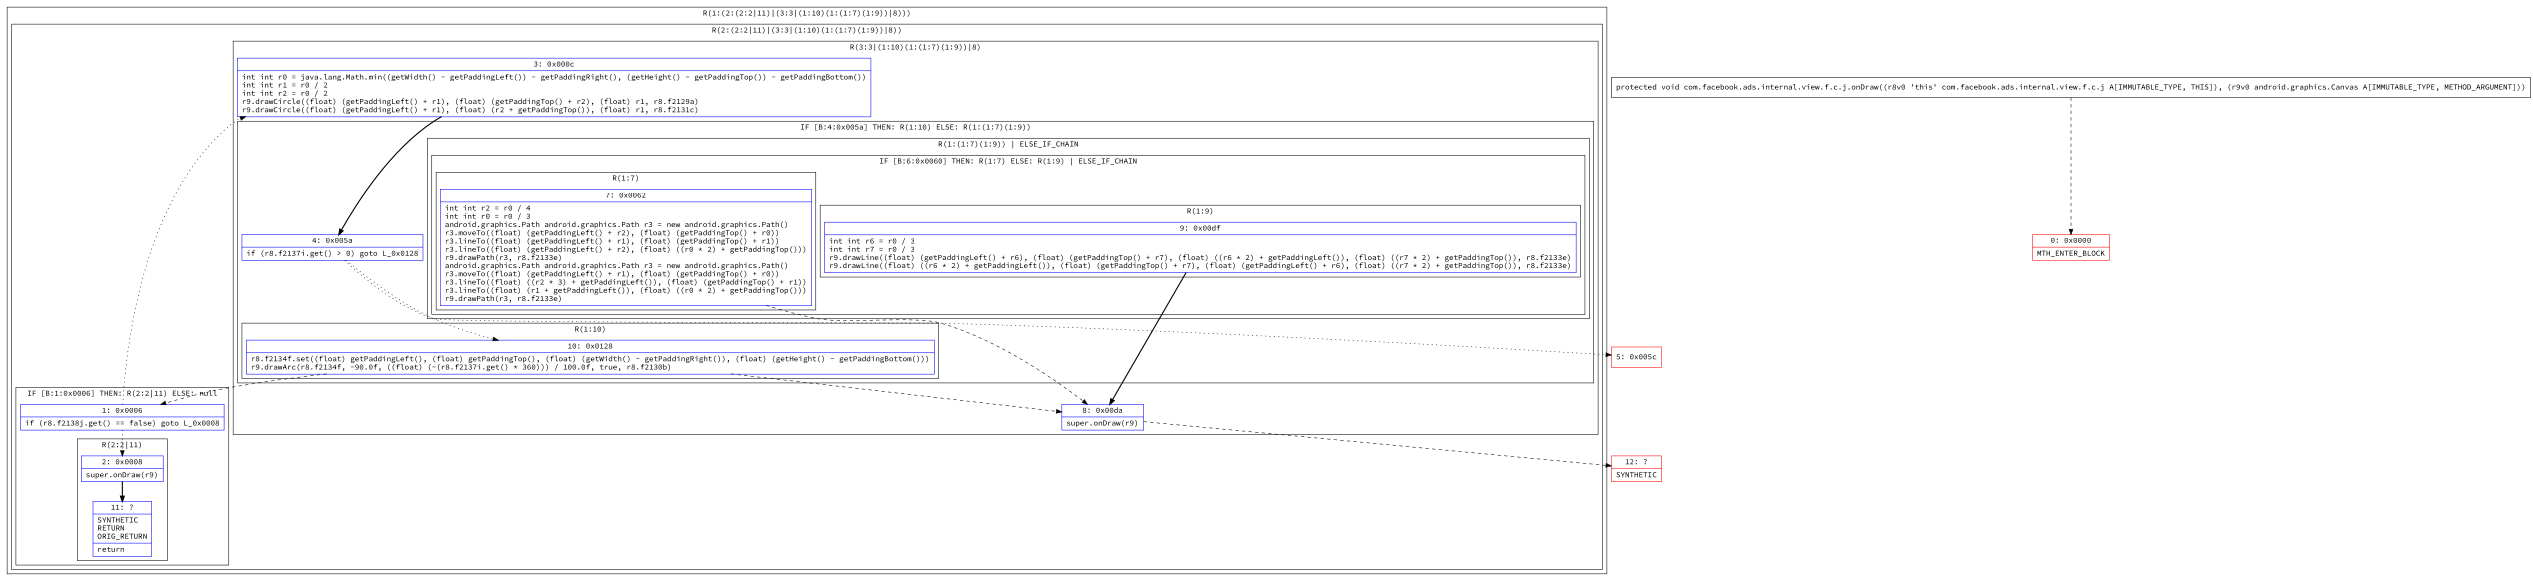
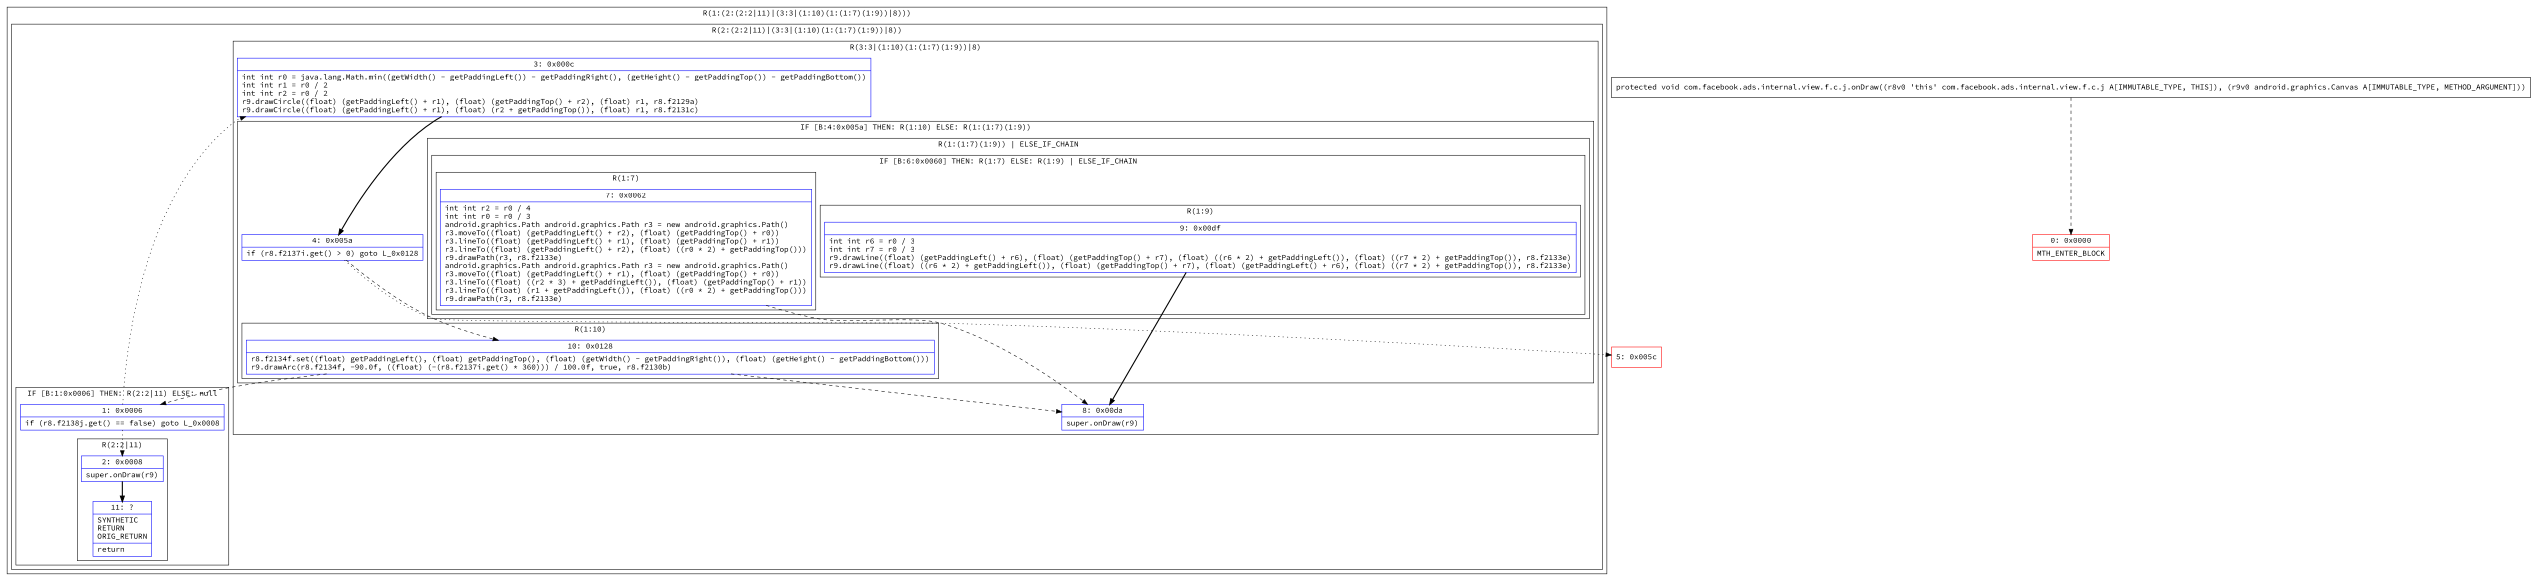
edge "4: 0x005a" -> "10: 0x0128": style dotted -> dashed
node "12: ?": removed
